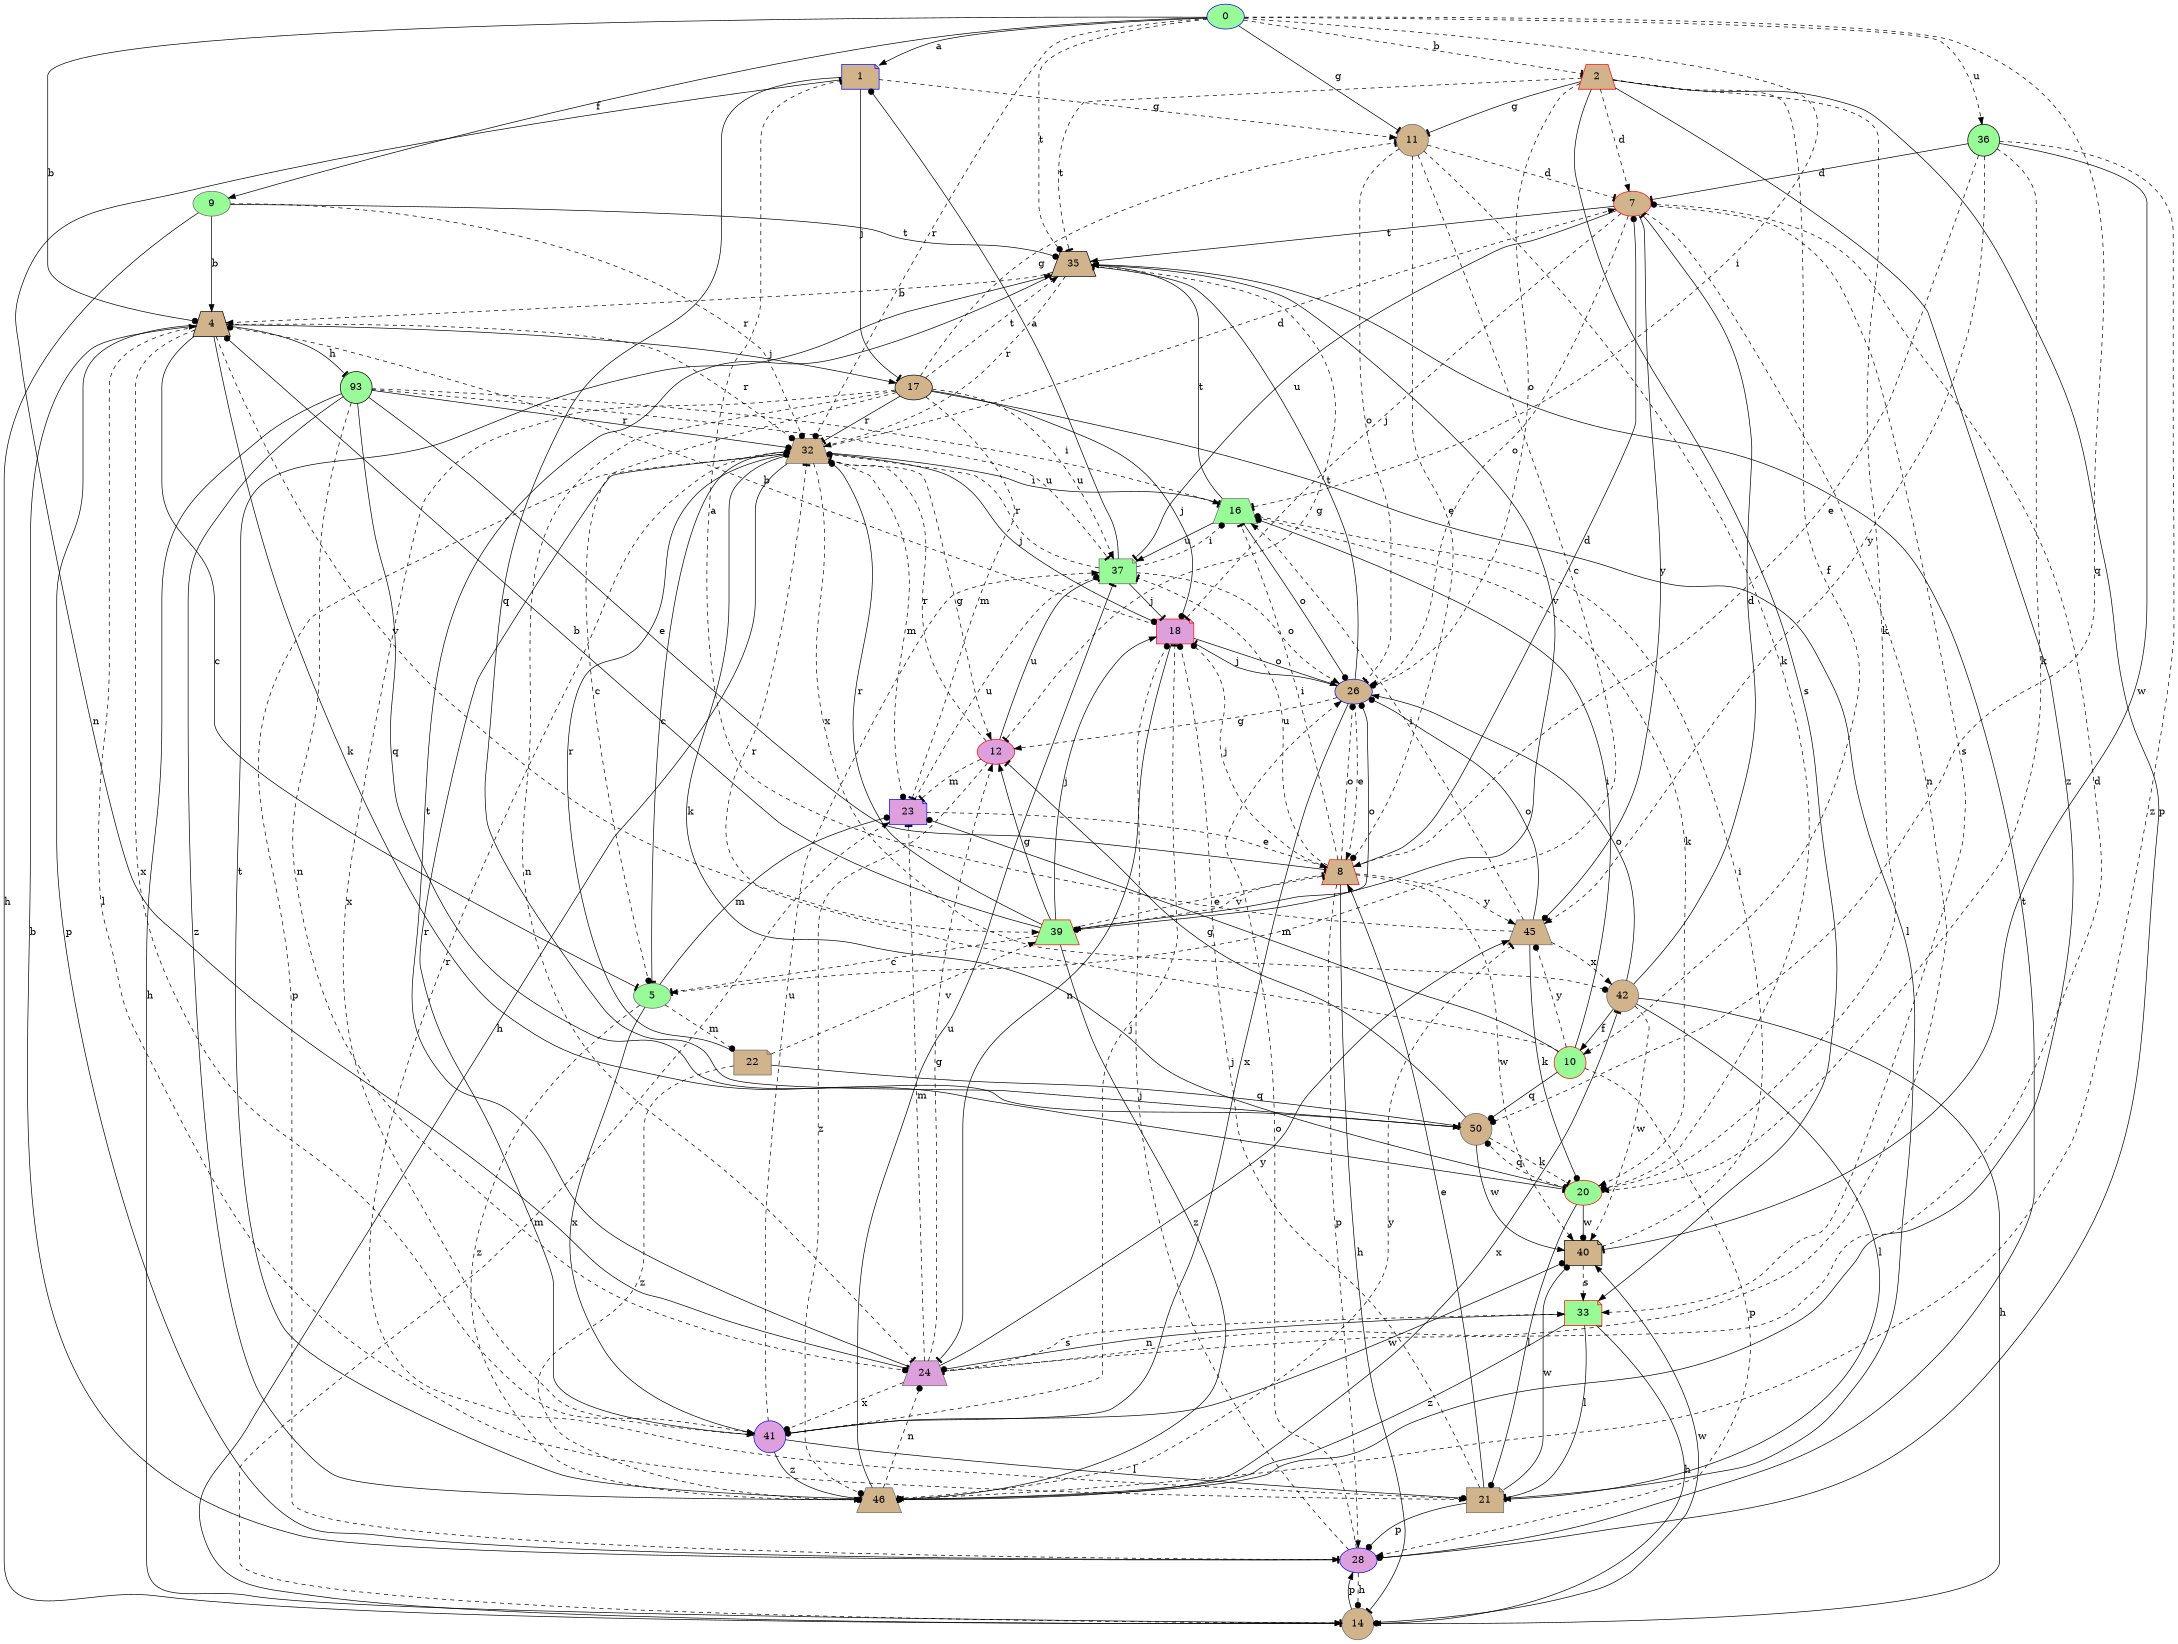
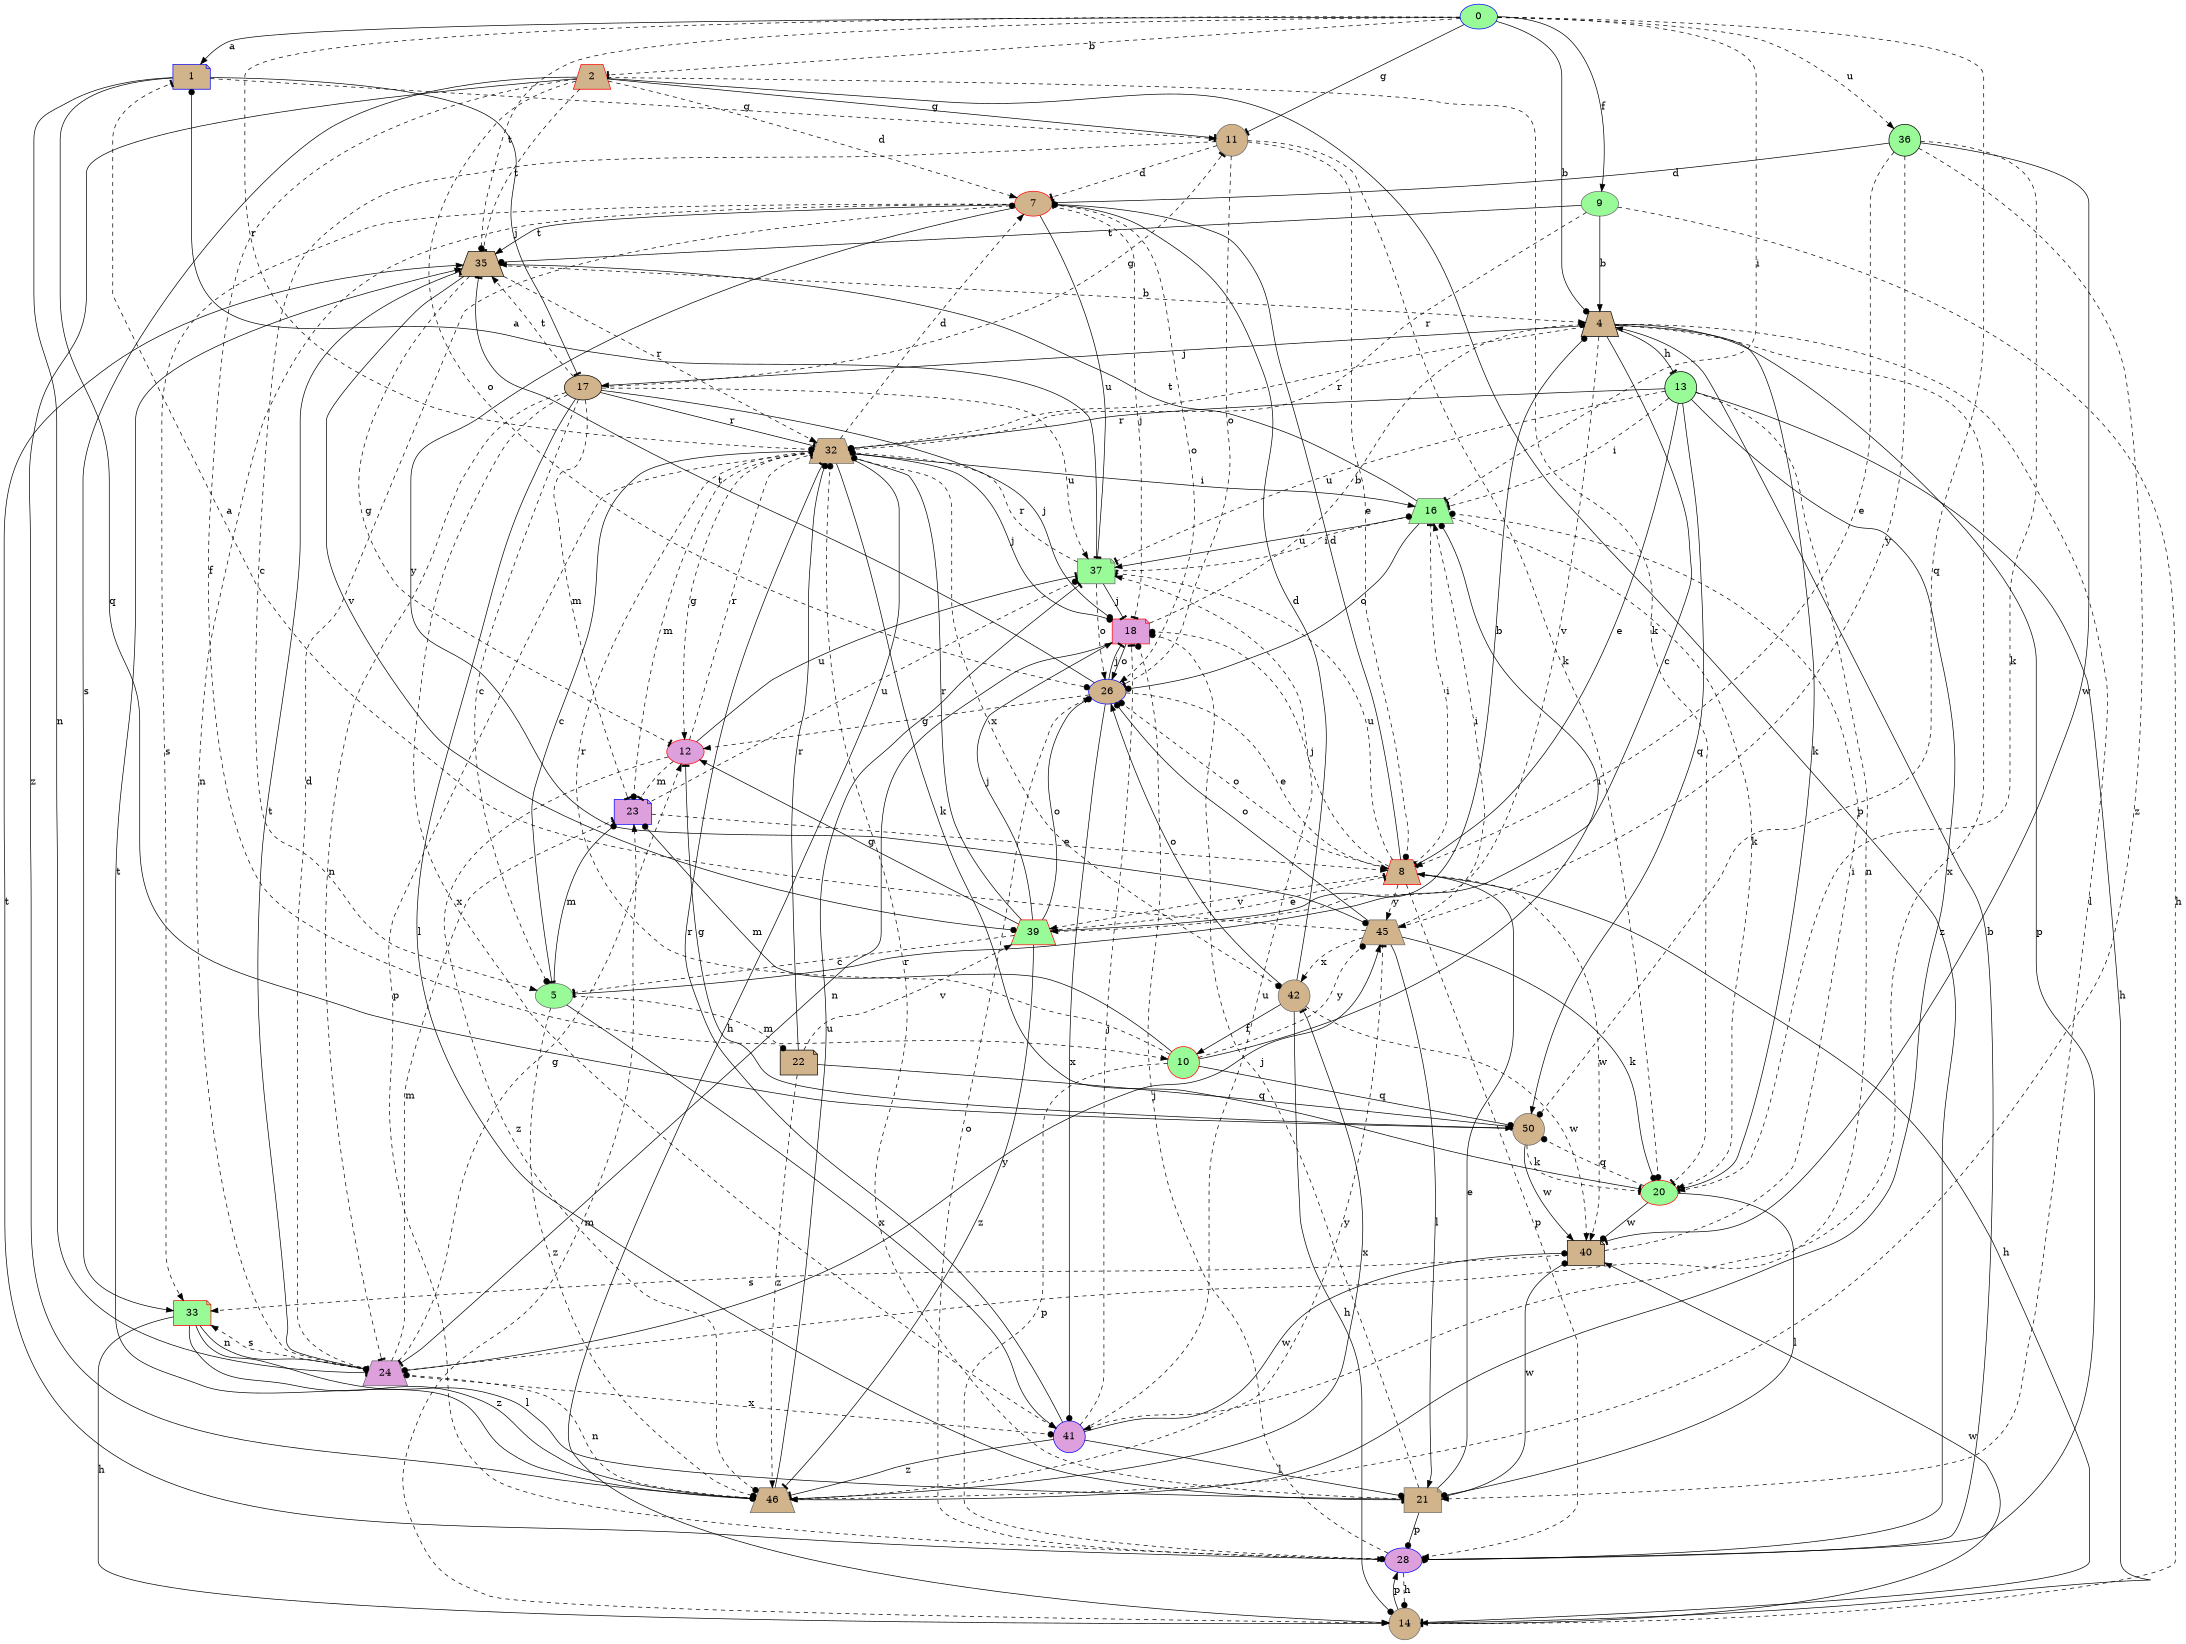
node "93": label "93" -> "13"
node "22": color gray40 -> black
edge "42" -> "21": now "45" -> "21"
edge "10" -> "28": arrowhead normal -> dot
edge "9" -> "14": style solid -> dashed
